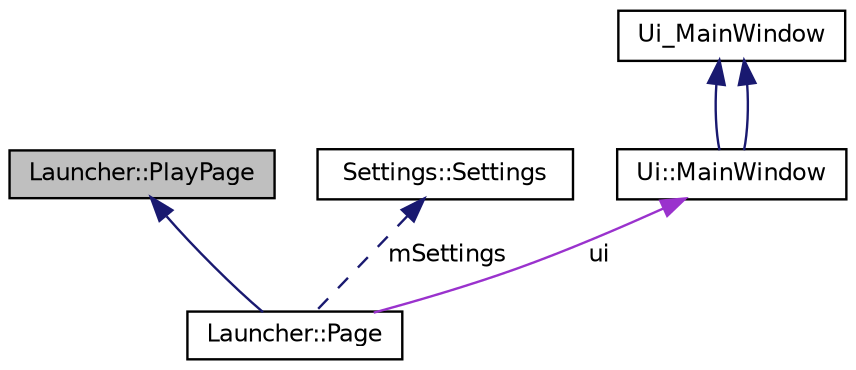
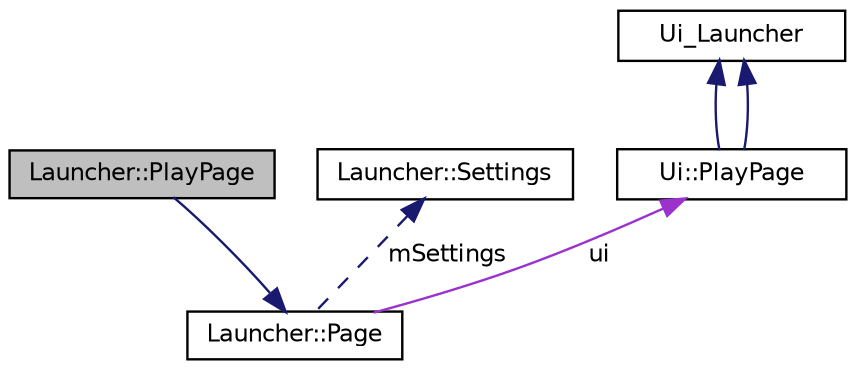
node "Ui_MainWindow": label "Ui_MainWindow" -> "Ui_Launcher"
node "Settings::Settings": label "Settings::Settings" -> "Launcher::Settings"
node "Ui::MainWindow": label "Ui::MainWindow" -> "Ui::PlayPage"
edge "Launcher::Page" -> "Launcher::PlayPage": reversed
